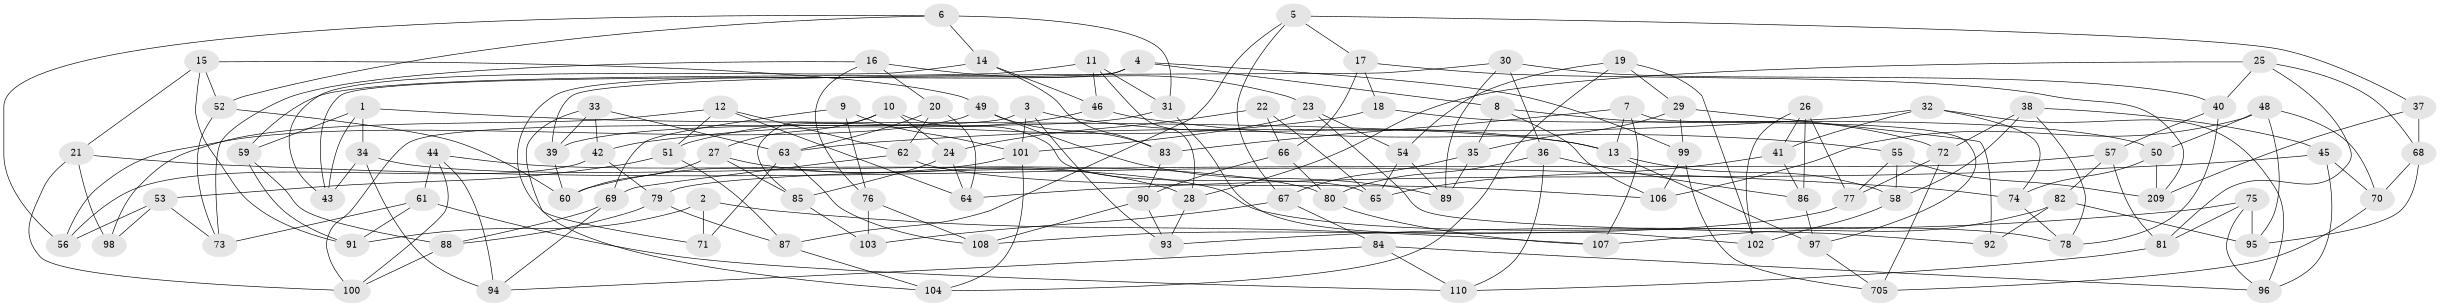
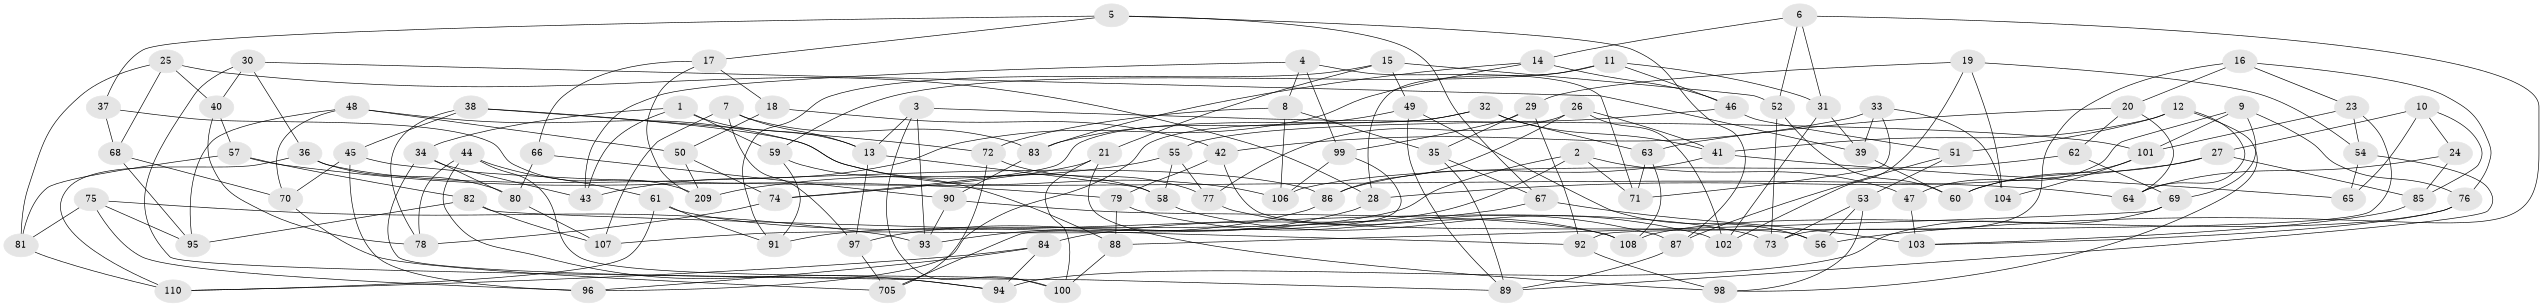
node "22": removed
edge "12" -- "62": now "12" -- "41"
edge "33" -- "63": now "33" -- "71"
node "47": added
edge "87" -- "104": now "87" -- "89"
edge "92" -- "98": added
